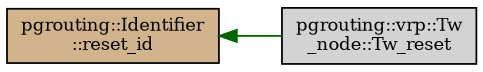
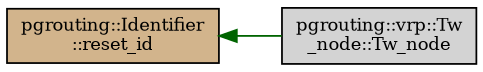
node "pgrouting::vrp::Tw _node::Tw_reset": label "pgrouting::vrp::Tw _node::Tw_reset" -> "pgrouting::vrp::Tw _node::Tw_node"
